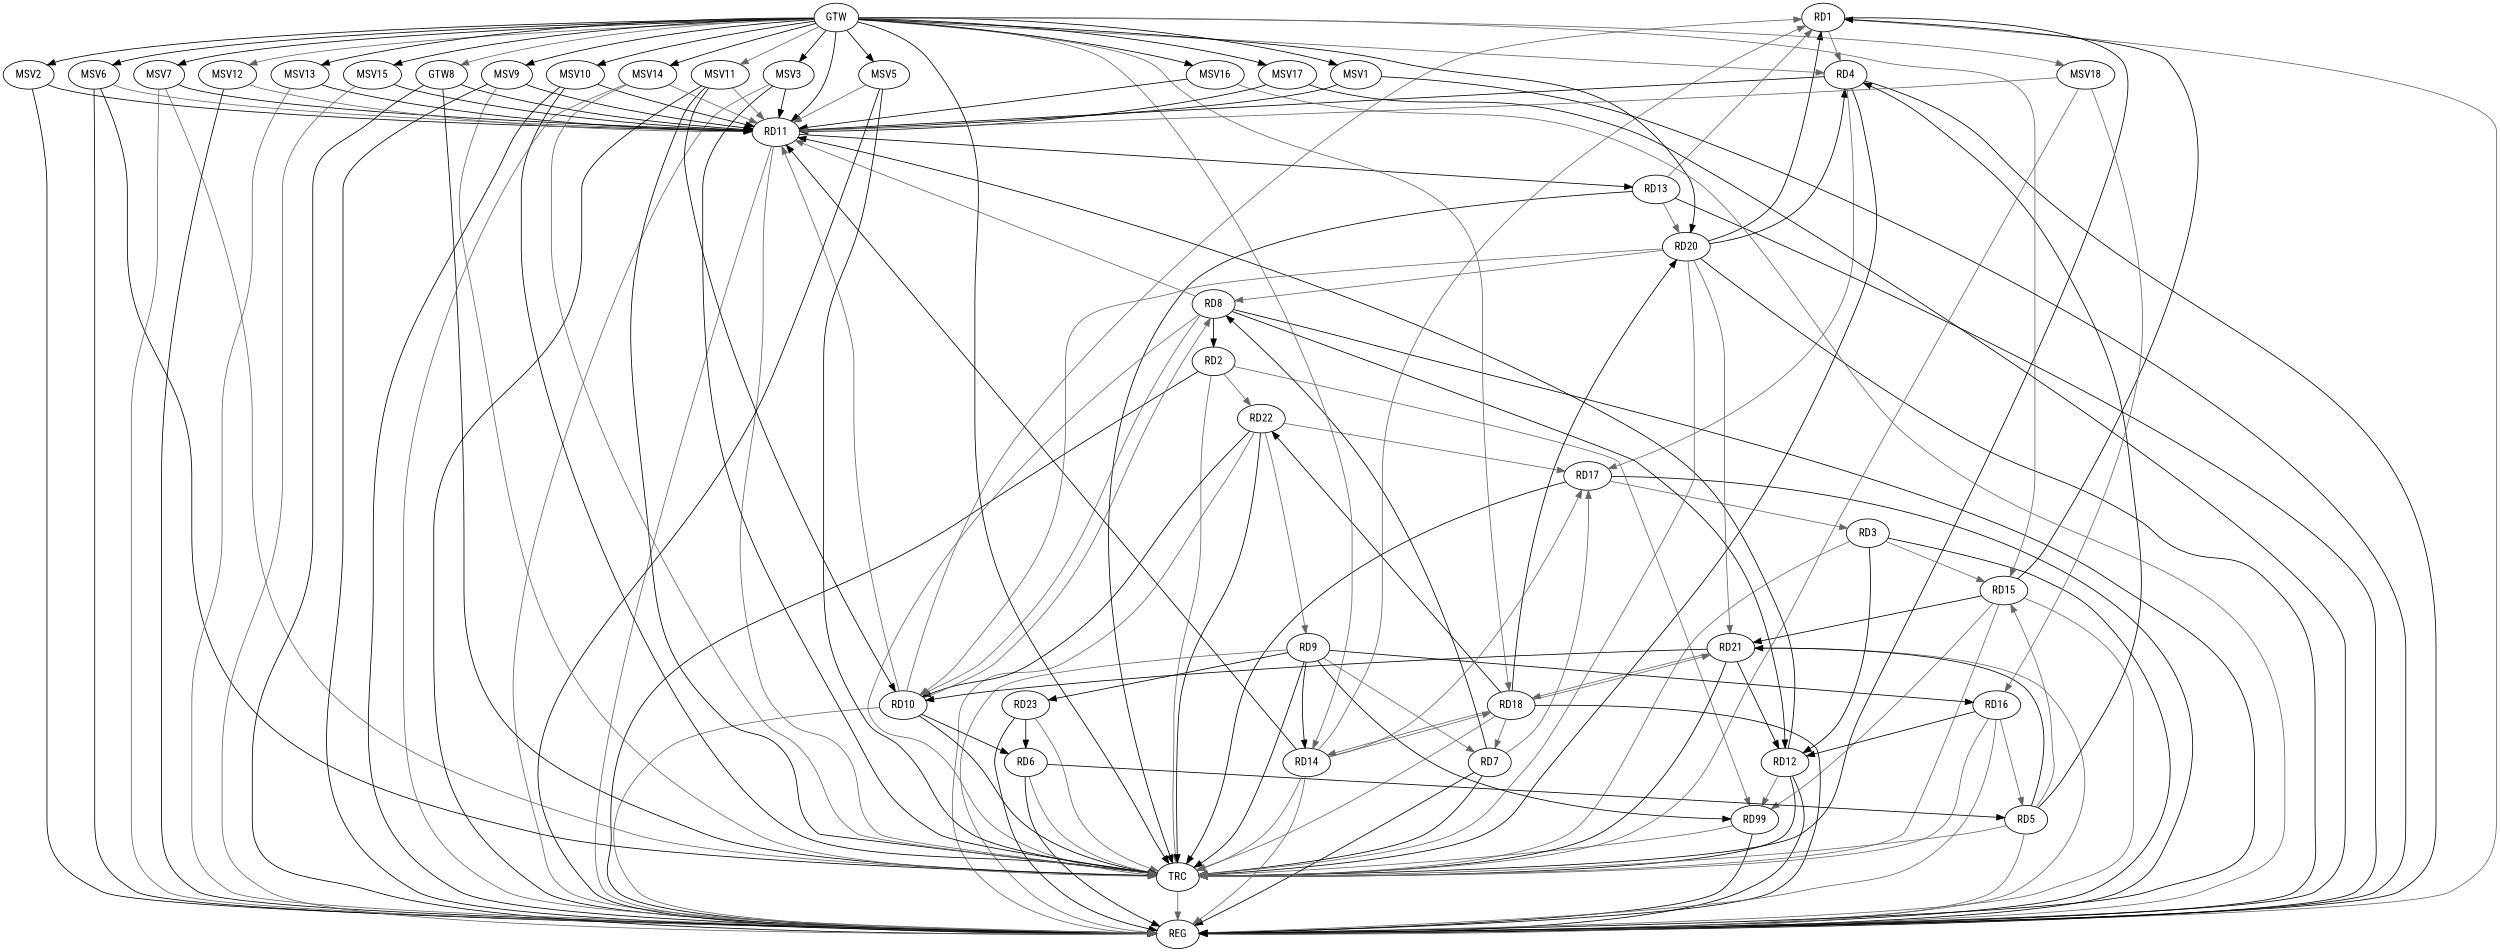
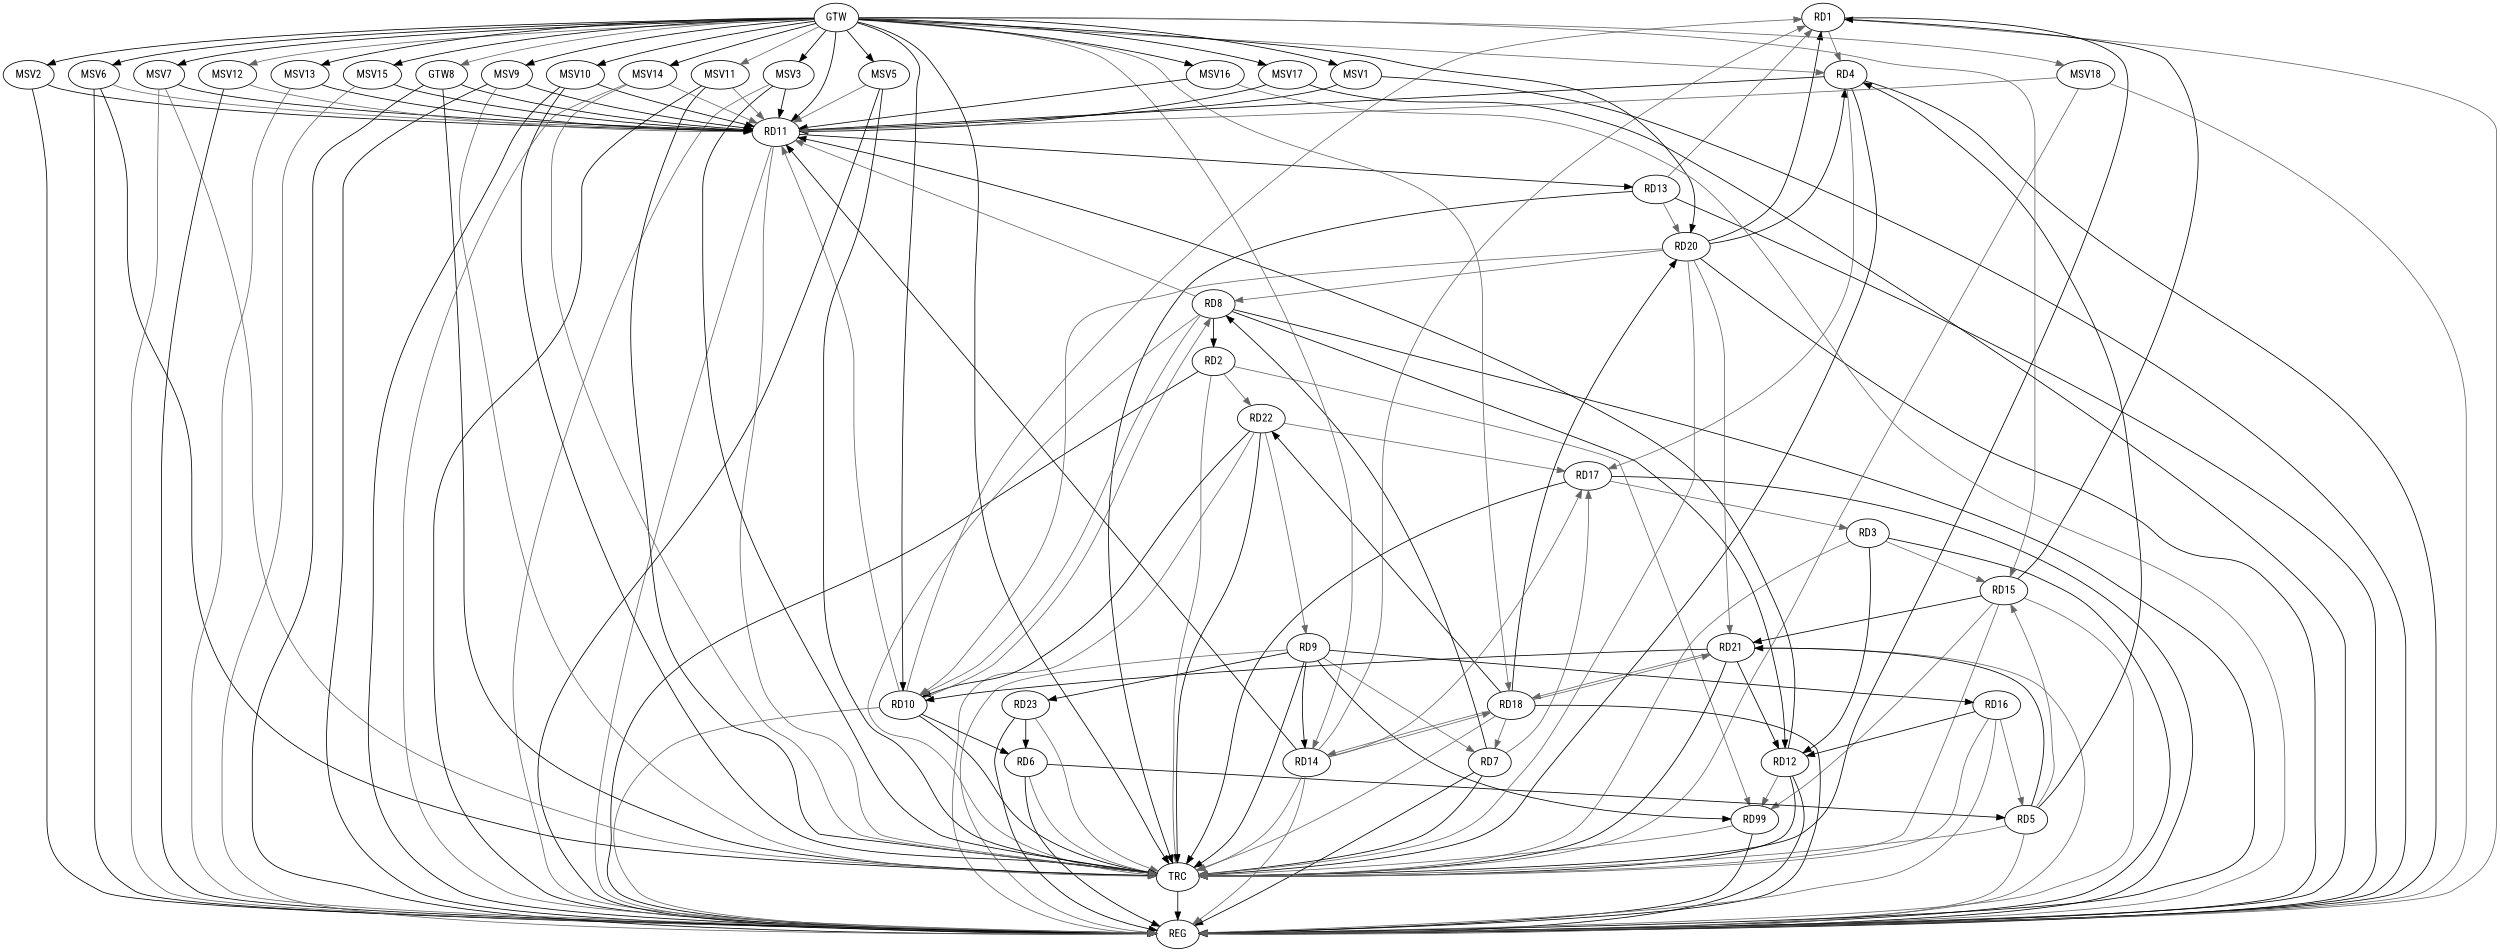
edge "MSV18" -> "RD16": now "MSV18" -> "REG"
edge "MSV11" -> "RD10": now "GTW" -> "RD10"
edge "TRC" -> "REG": color gray40 -> black
